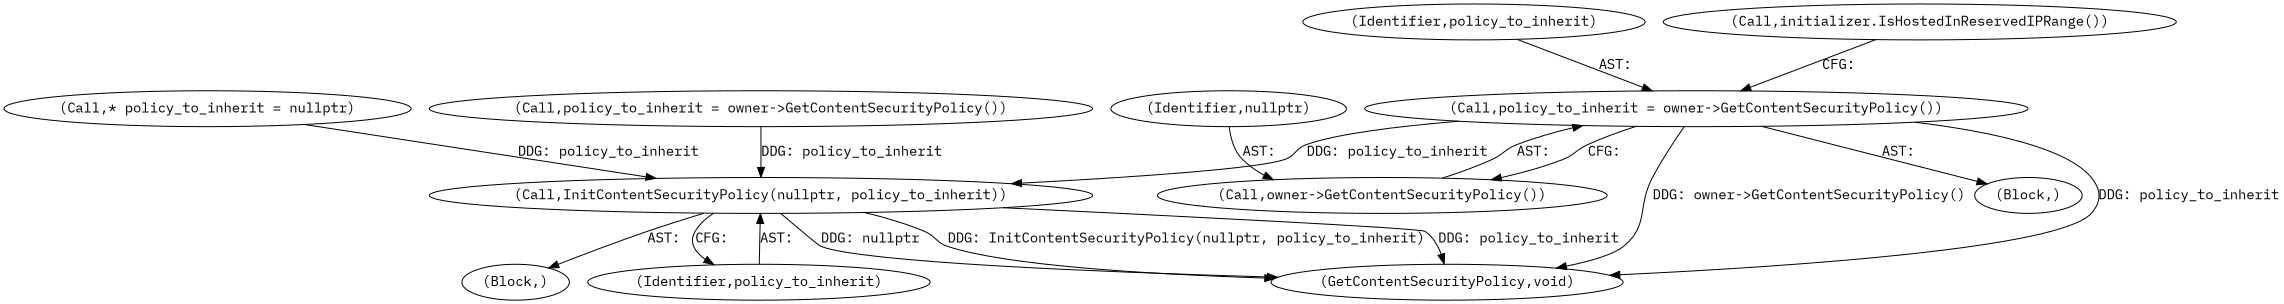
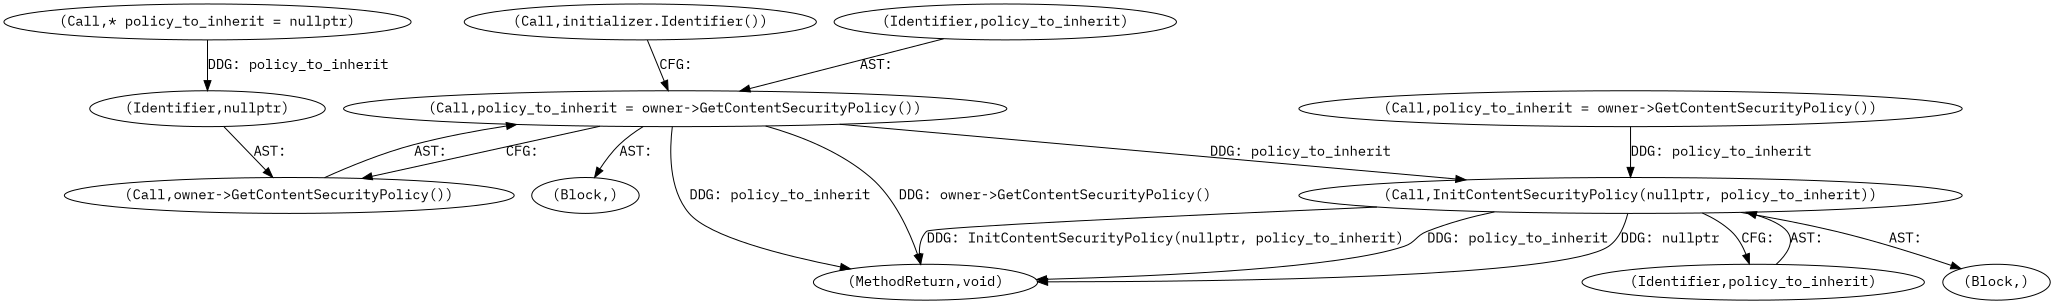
node "(Call,initializer.IsHostedInReservedIPRange())": label "(Call,initializer.IsHostedInReservedIPRange())" -> "(Call,initializer.Identifier())"
edge "(Call,* policy_to_inherit = nullptr)" -> "(Call,InitContentSecurityPolicy(nullptr, policy_to_inherit))": now "(Call,* policy_to_inherit = nullptr)" -> "(Identifier,nullptr)"
node "(GetContentSecurityPolicy,void)": label "(GetContentSecurityPolicy,void)" -> "(MethodReturn,void)"
